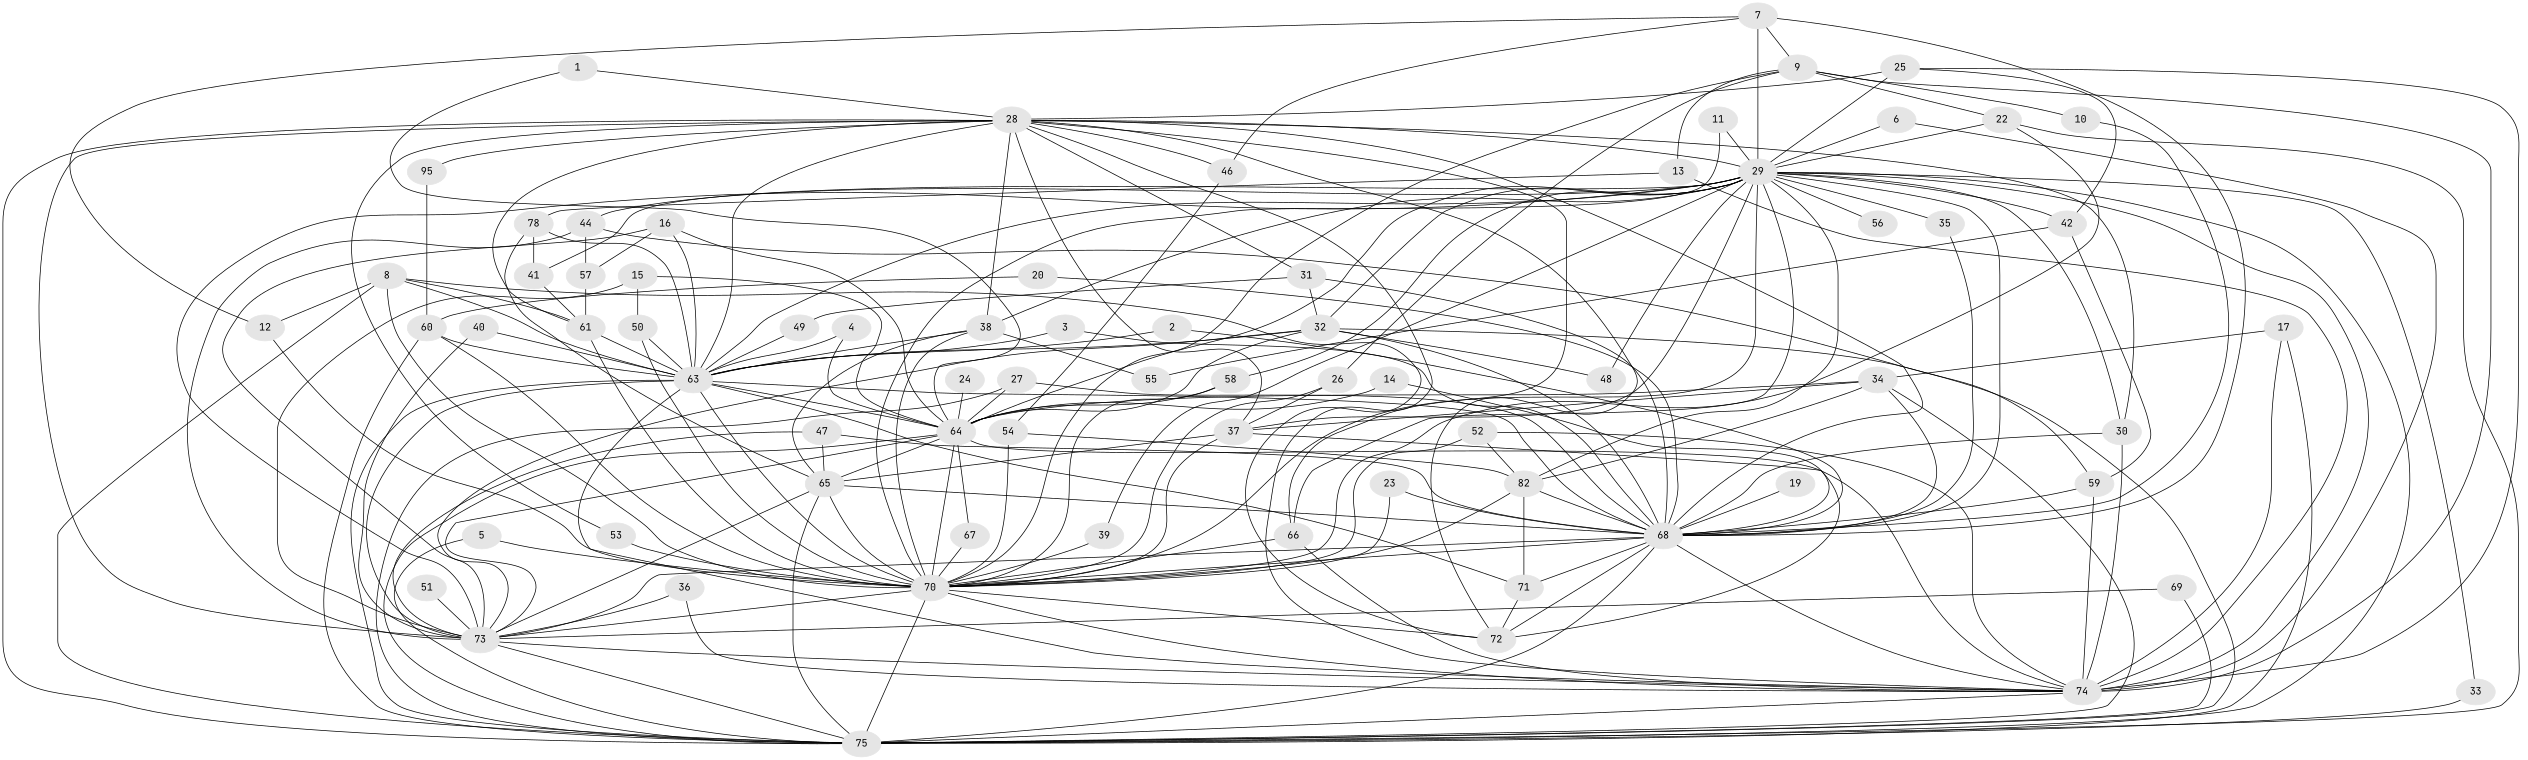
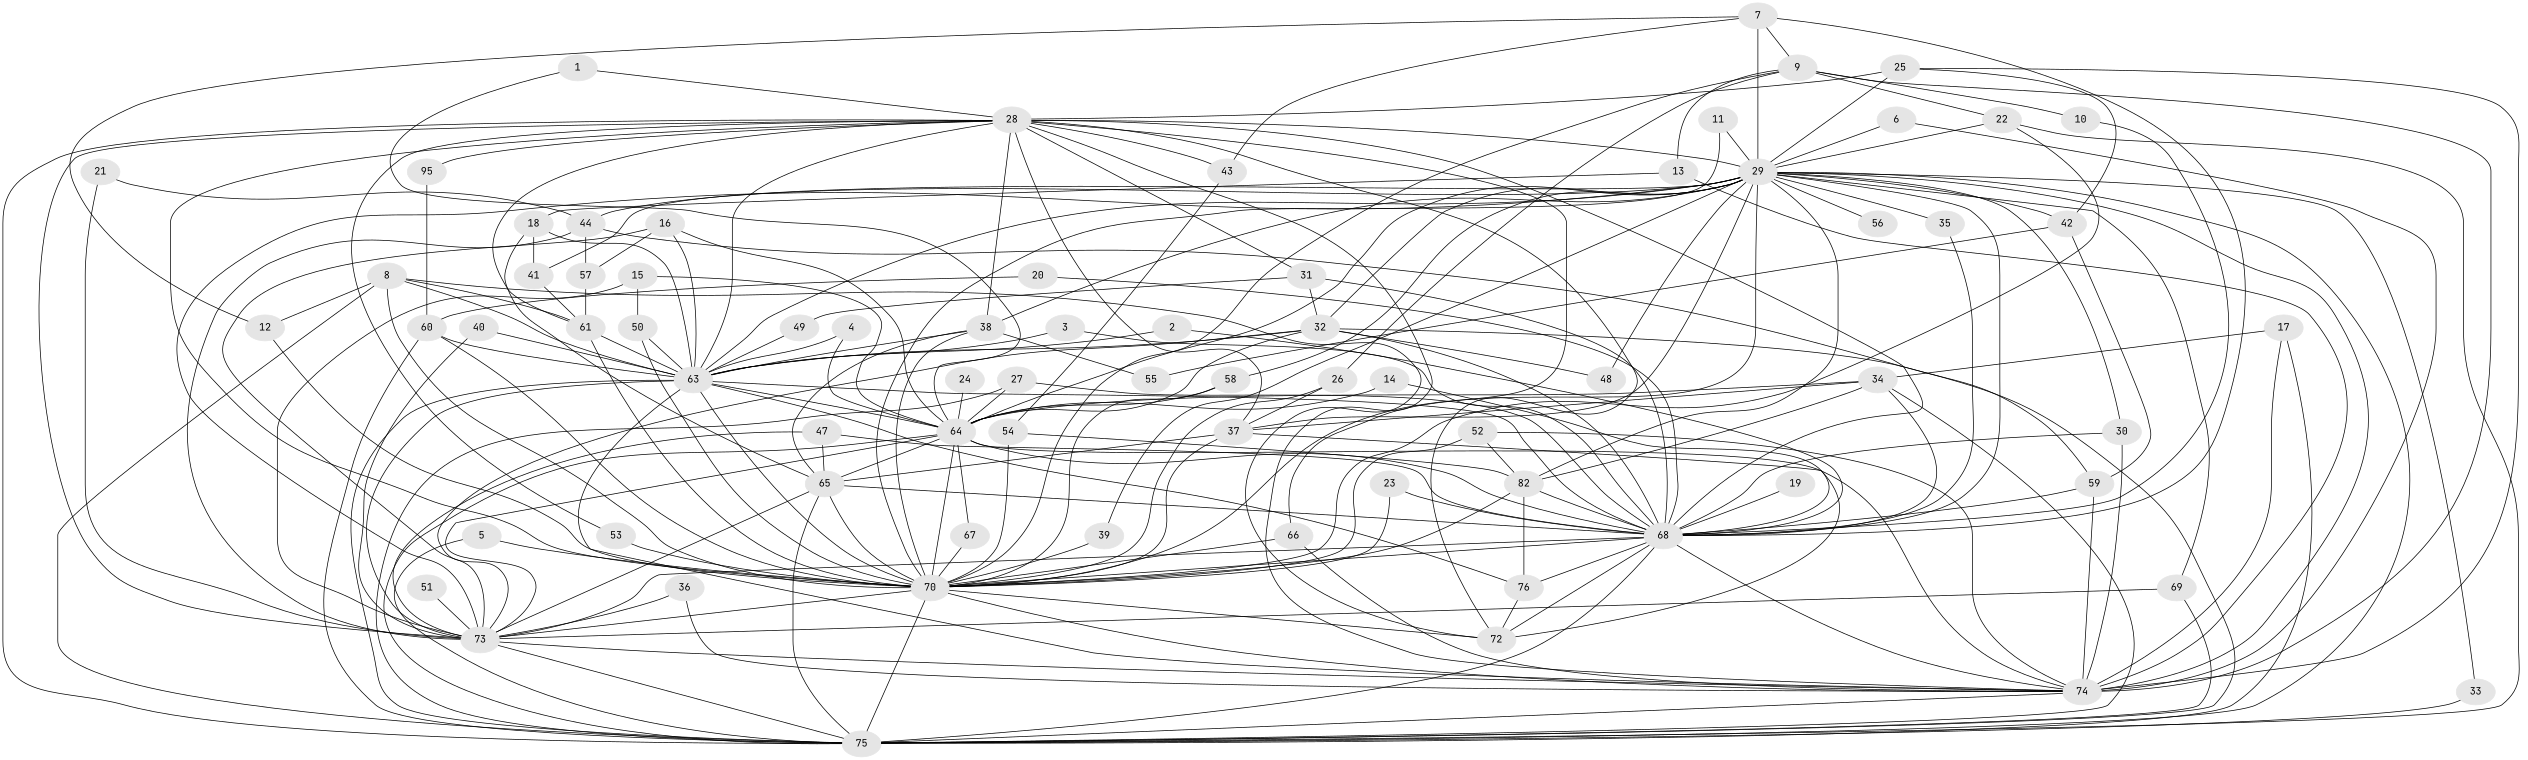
edge "28" -- "30": now "28" -- "70"
node "21": added
node "46": label "46" -> "43"
node "78": label "78" -> "18"
edge "29" -- "66": now "29" -- "69"
edge "64" -- "68": added
node "71": label "71" -> "76"
